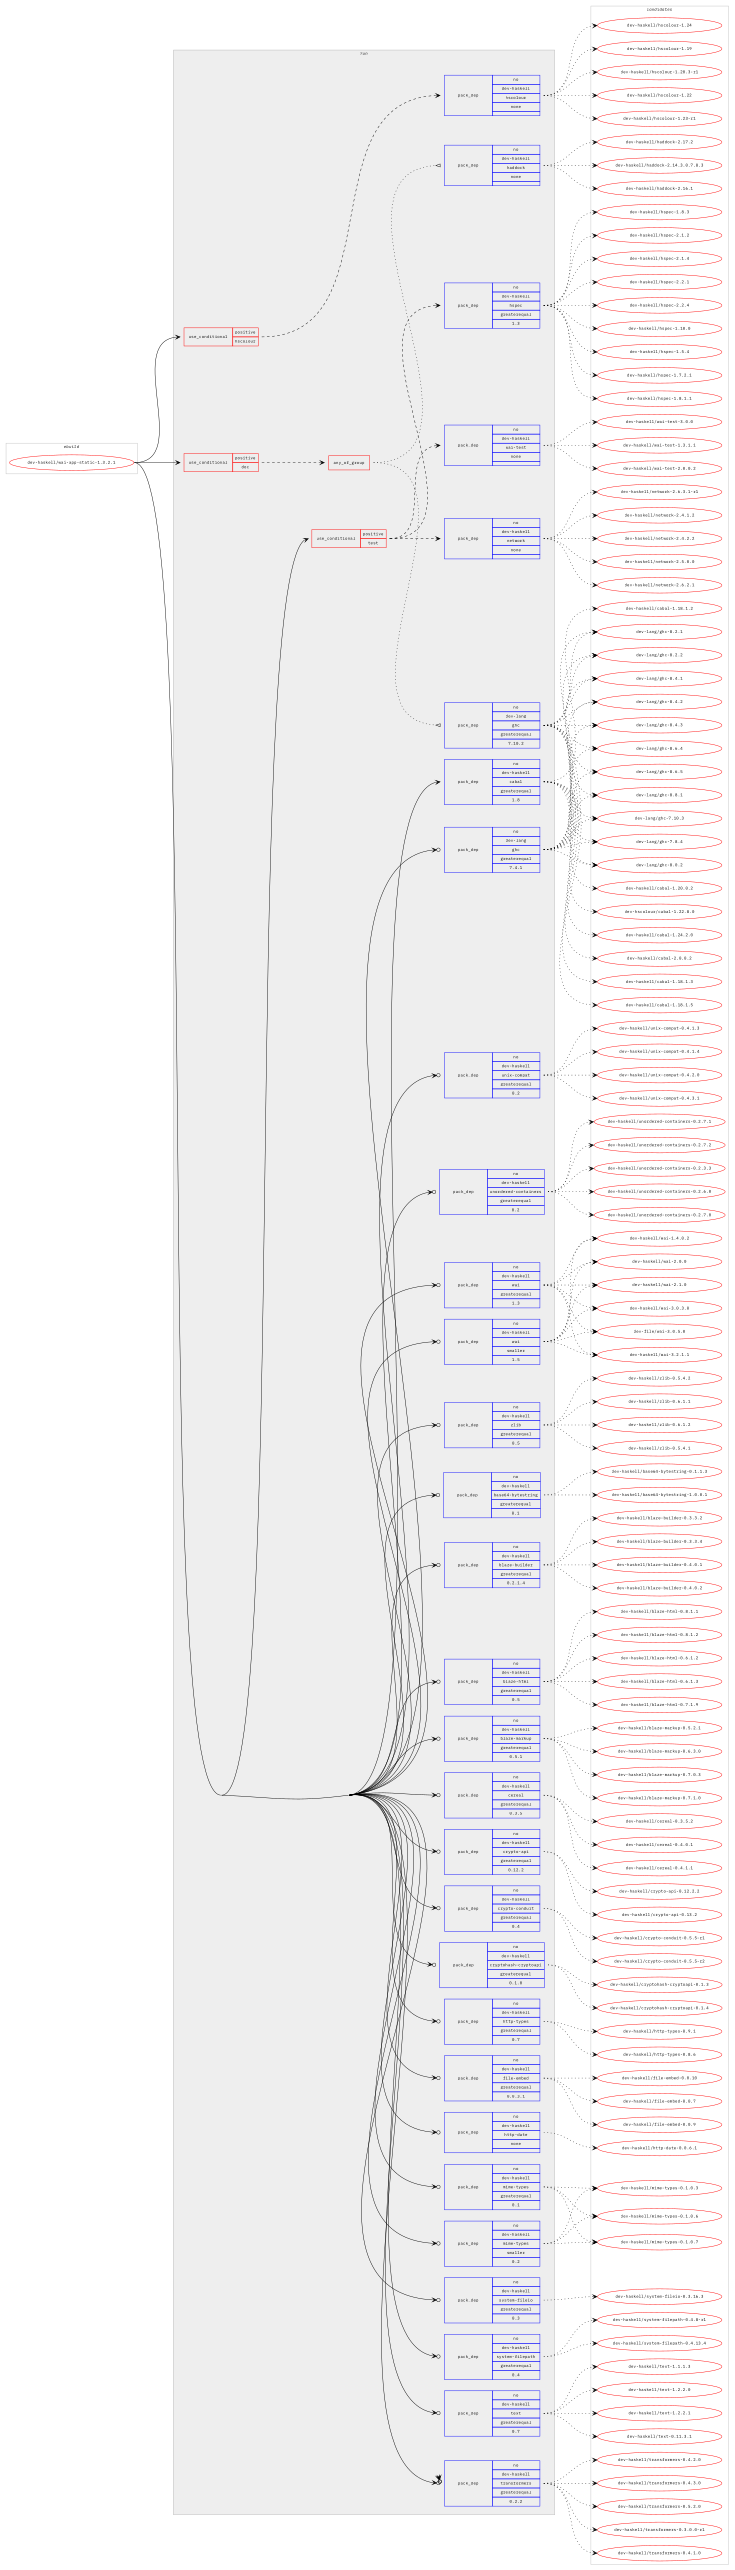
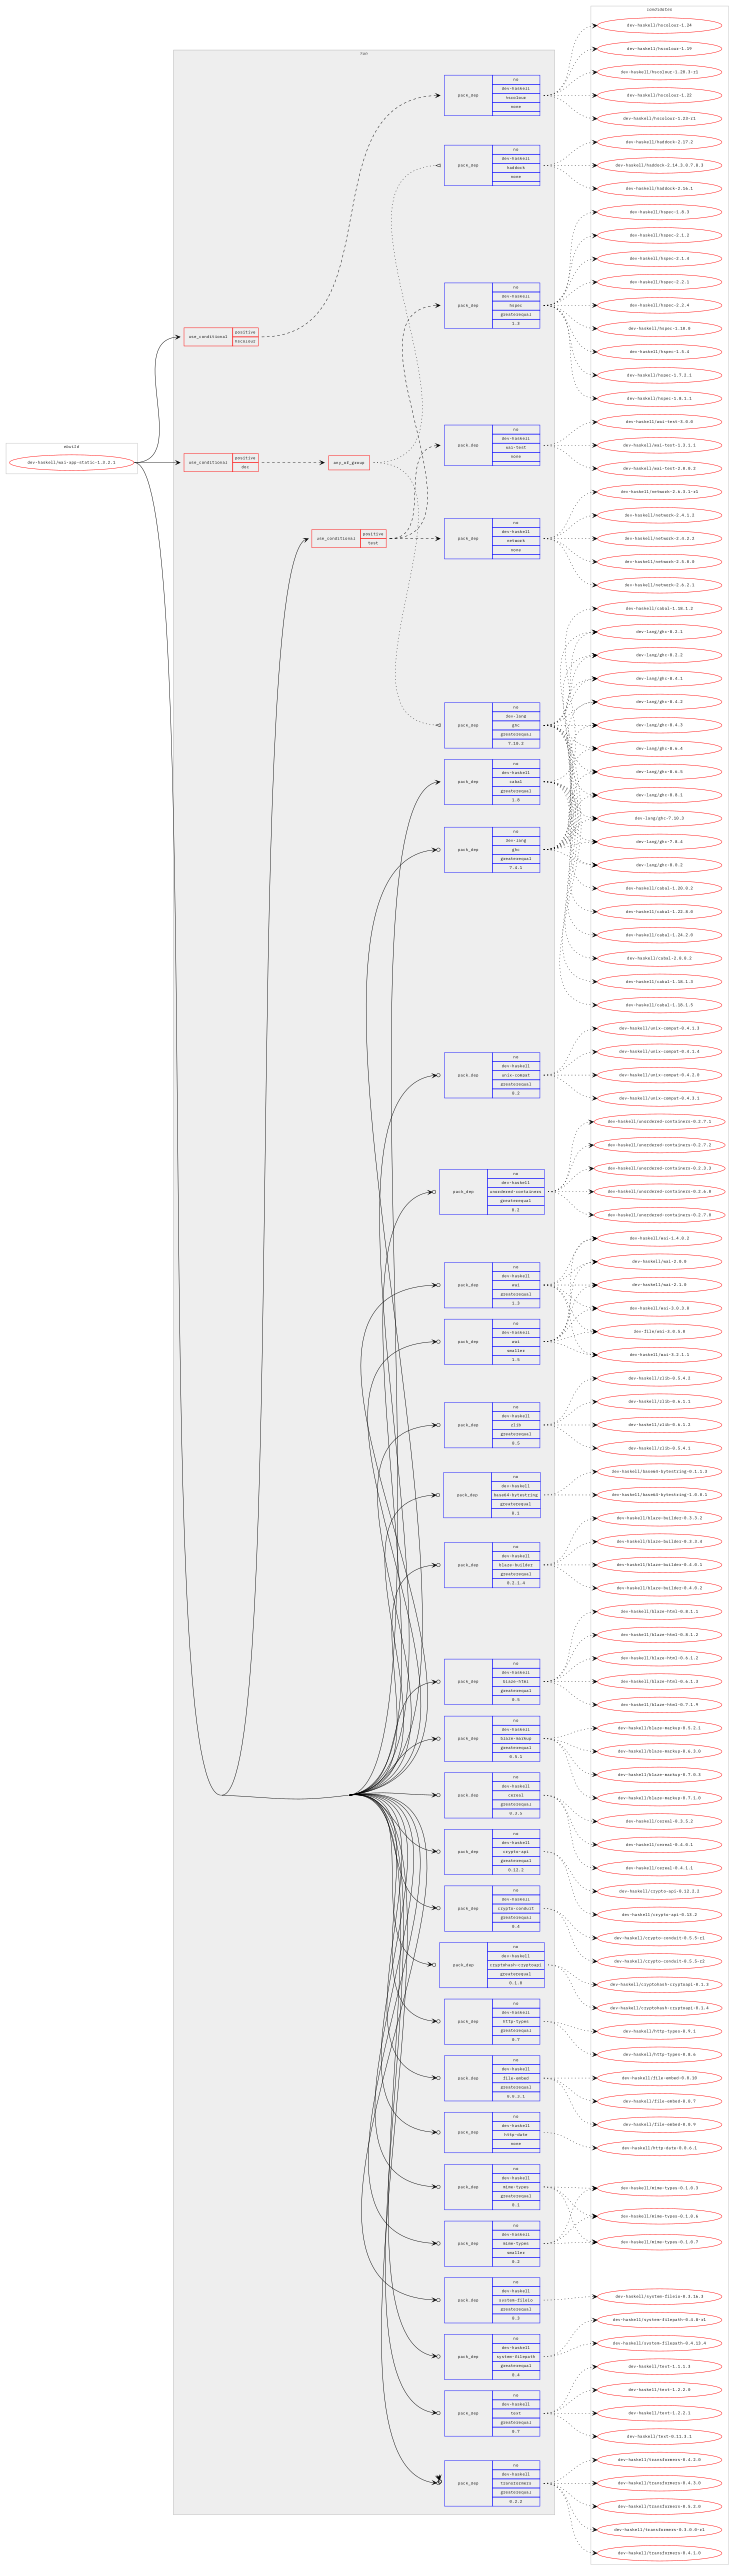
node "dev-hscolour/cabal-1.22.8.0": label "dev-hscolour/cabal-1.22.8.0" -> "dev-haskell/cabal-1.22.8.0"
